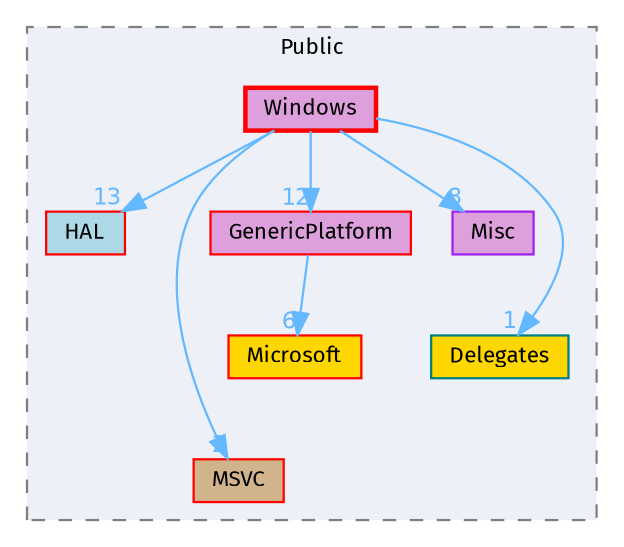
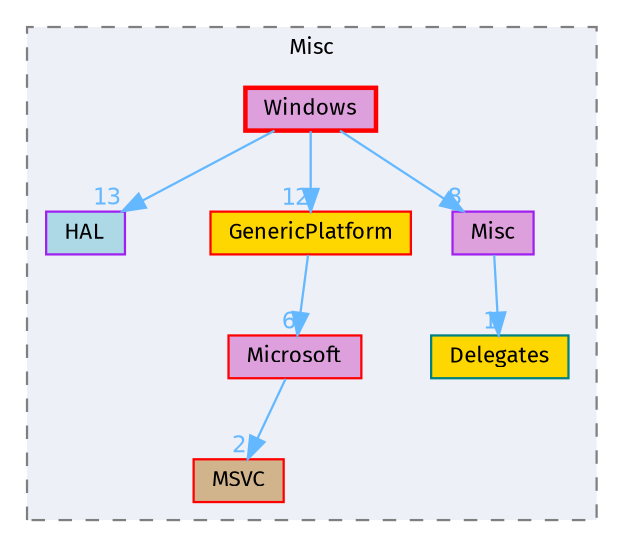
cluster "Public": label "Public" -> "Misc"
edge "Windows" -> "Delegates": now "Misc" -> "Delegates"
node "HAL": color red -> purple
node "GenericPlatform": fillcolor plum -> gold
edge "Windows" -> "MSVC": now "Microsoft" -> "MSVC"
node "Microsoft": fillcolor gold -> plum
